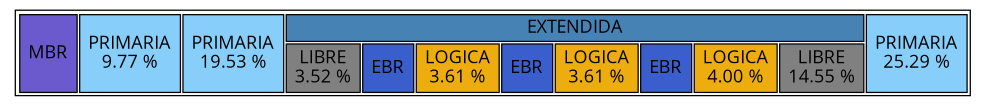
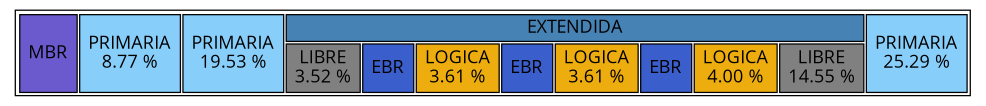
node "MBR": text "9.77 %" -> "8.77 %"
